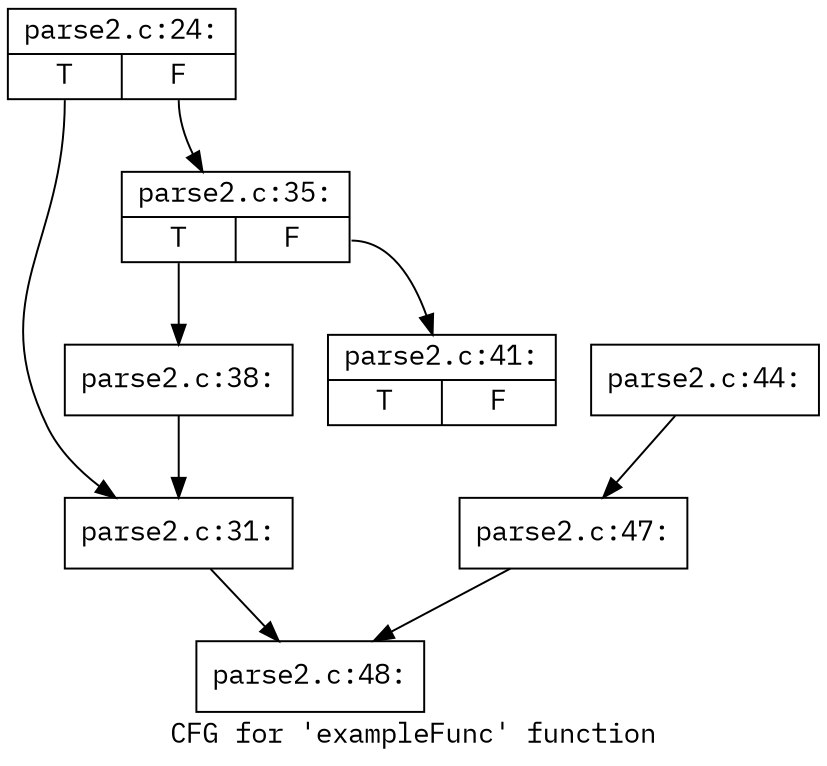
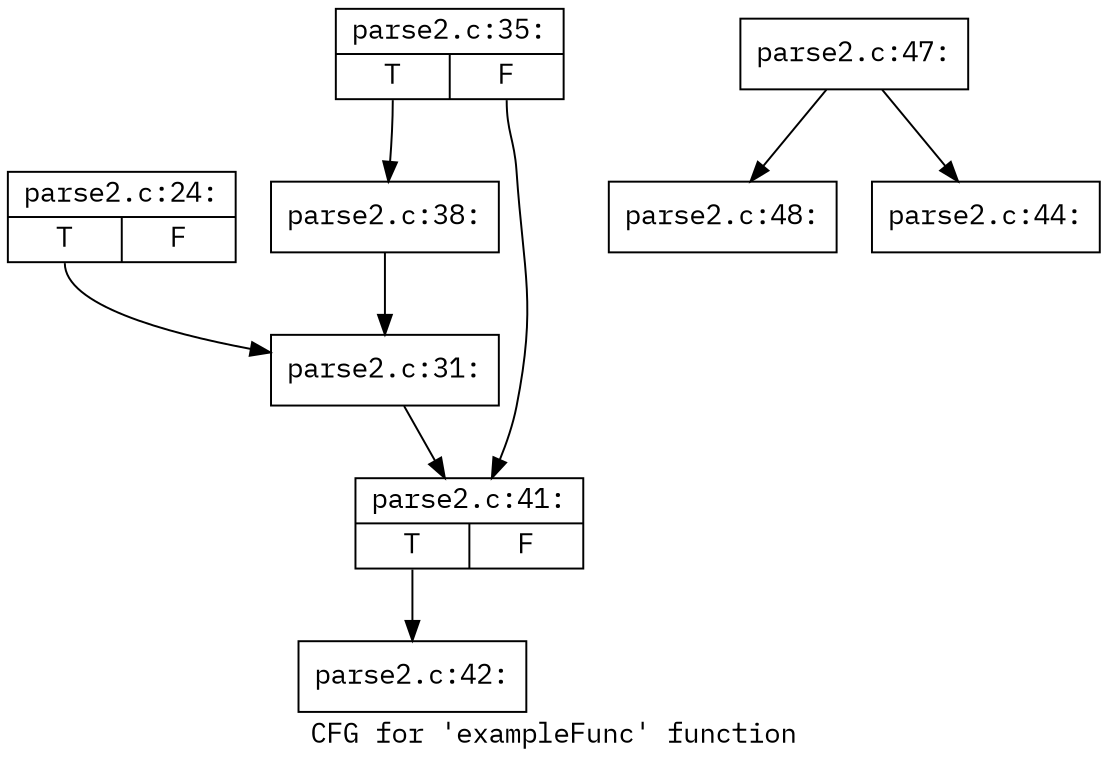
edge "parse2.c:24:" -> "parse2.c:35:": removed
edge "parse2.c:44:" -> "parse2.c:47:": reversed
edge "parse2.c:31:" -> "parse2.c:48:": now "parse2.c:31:" -> "parse2.c:41:"
node "parse2.c:42:": added
